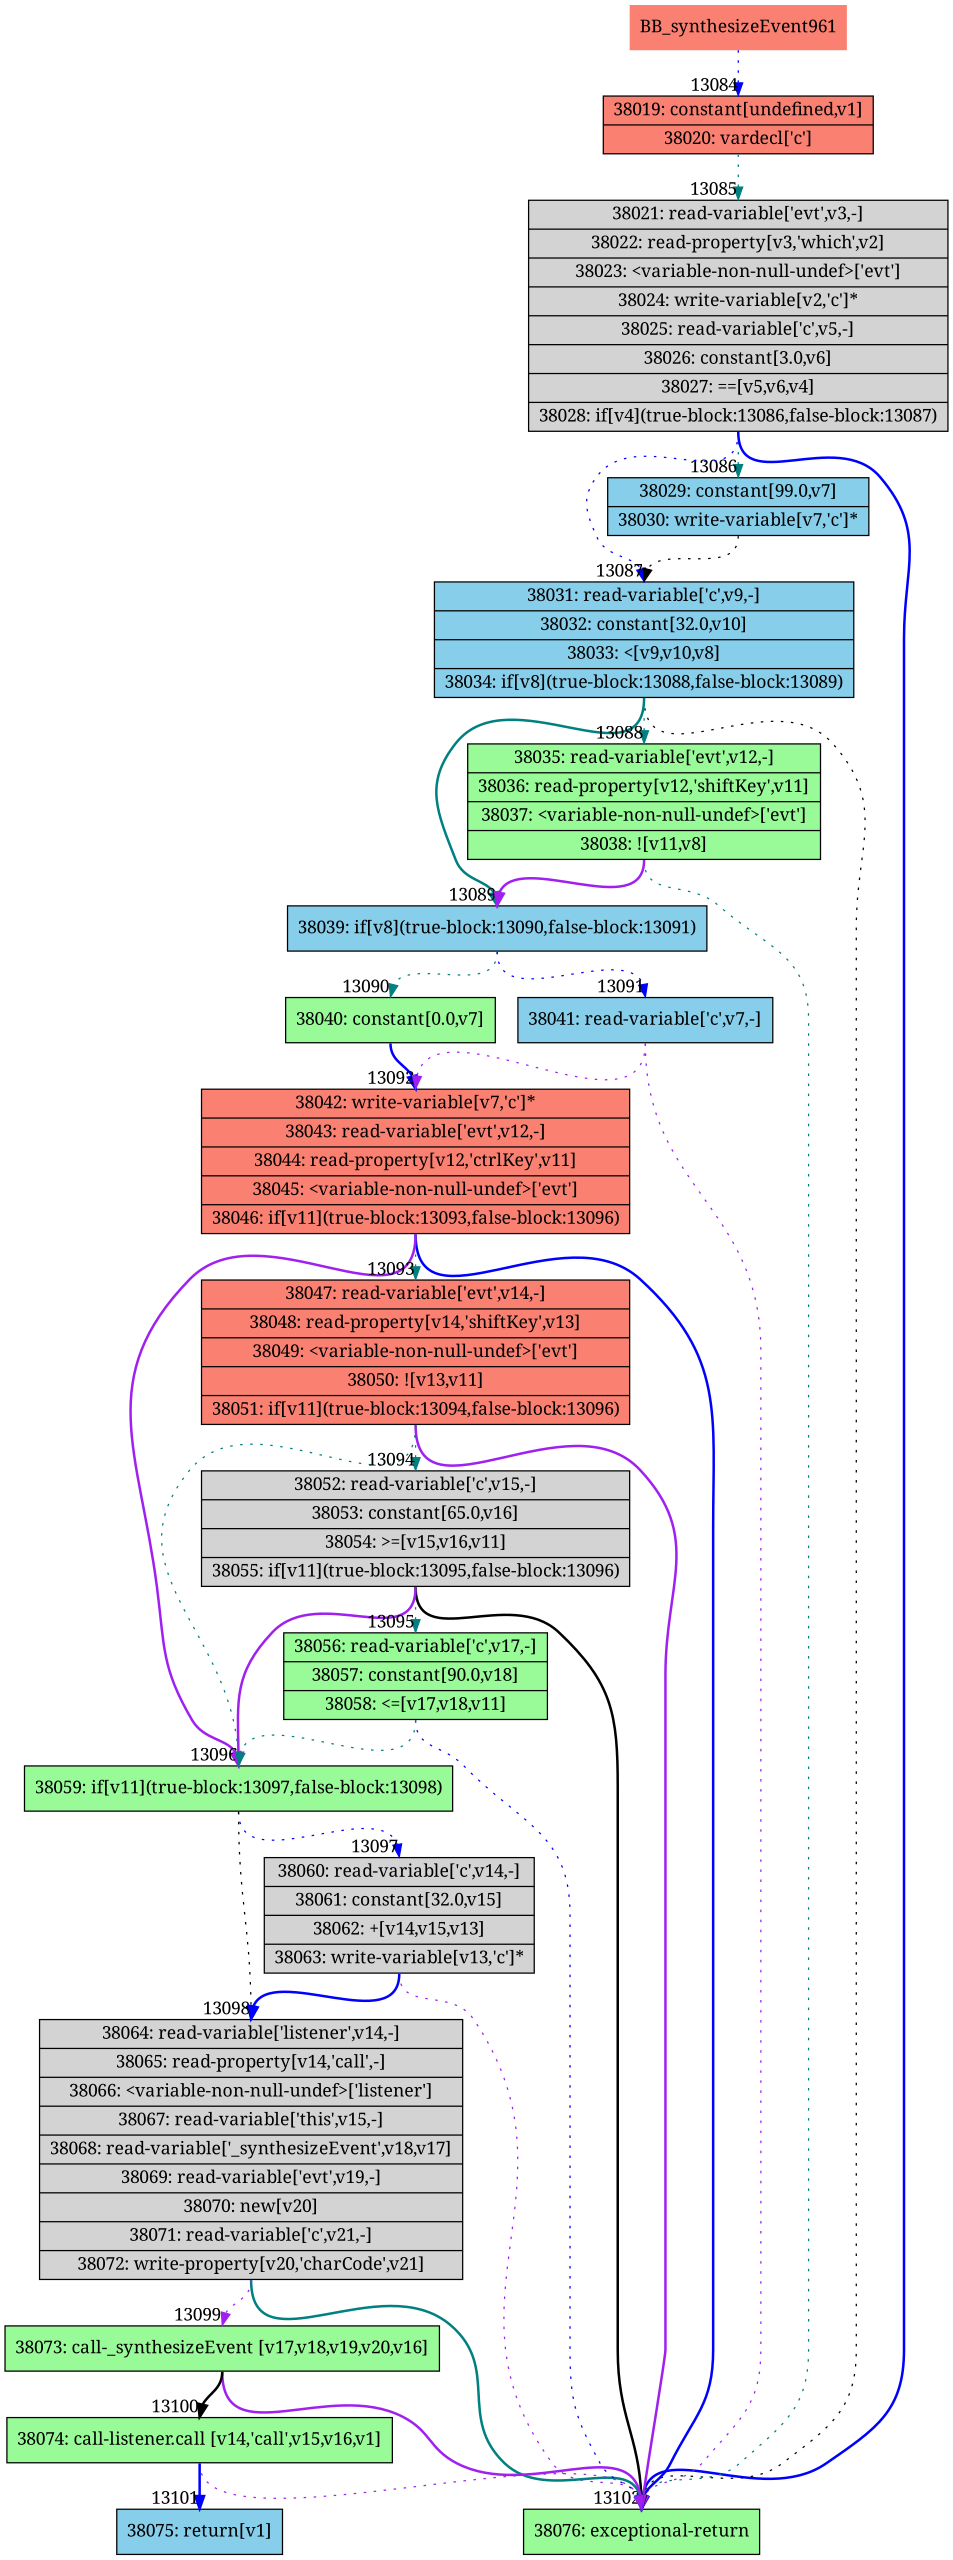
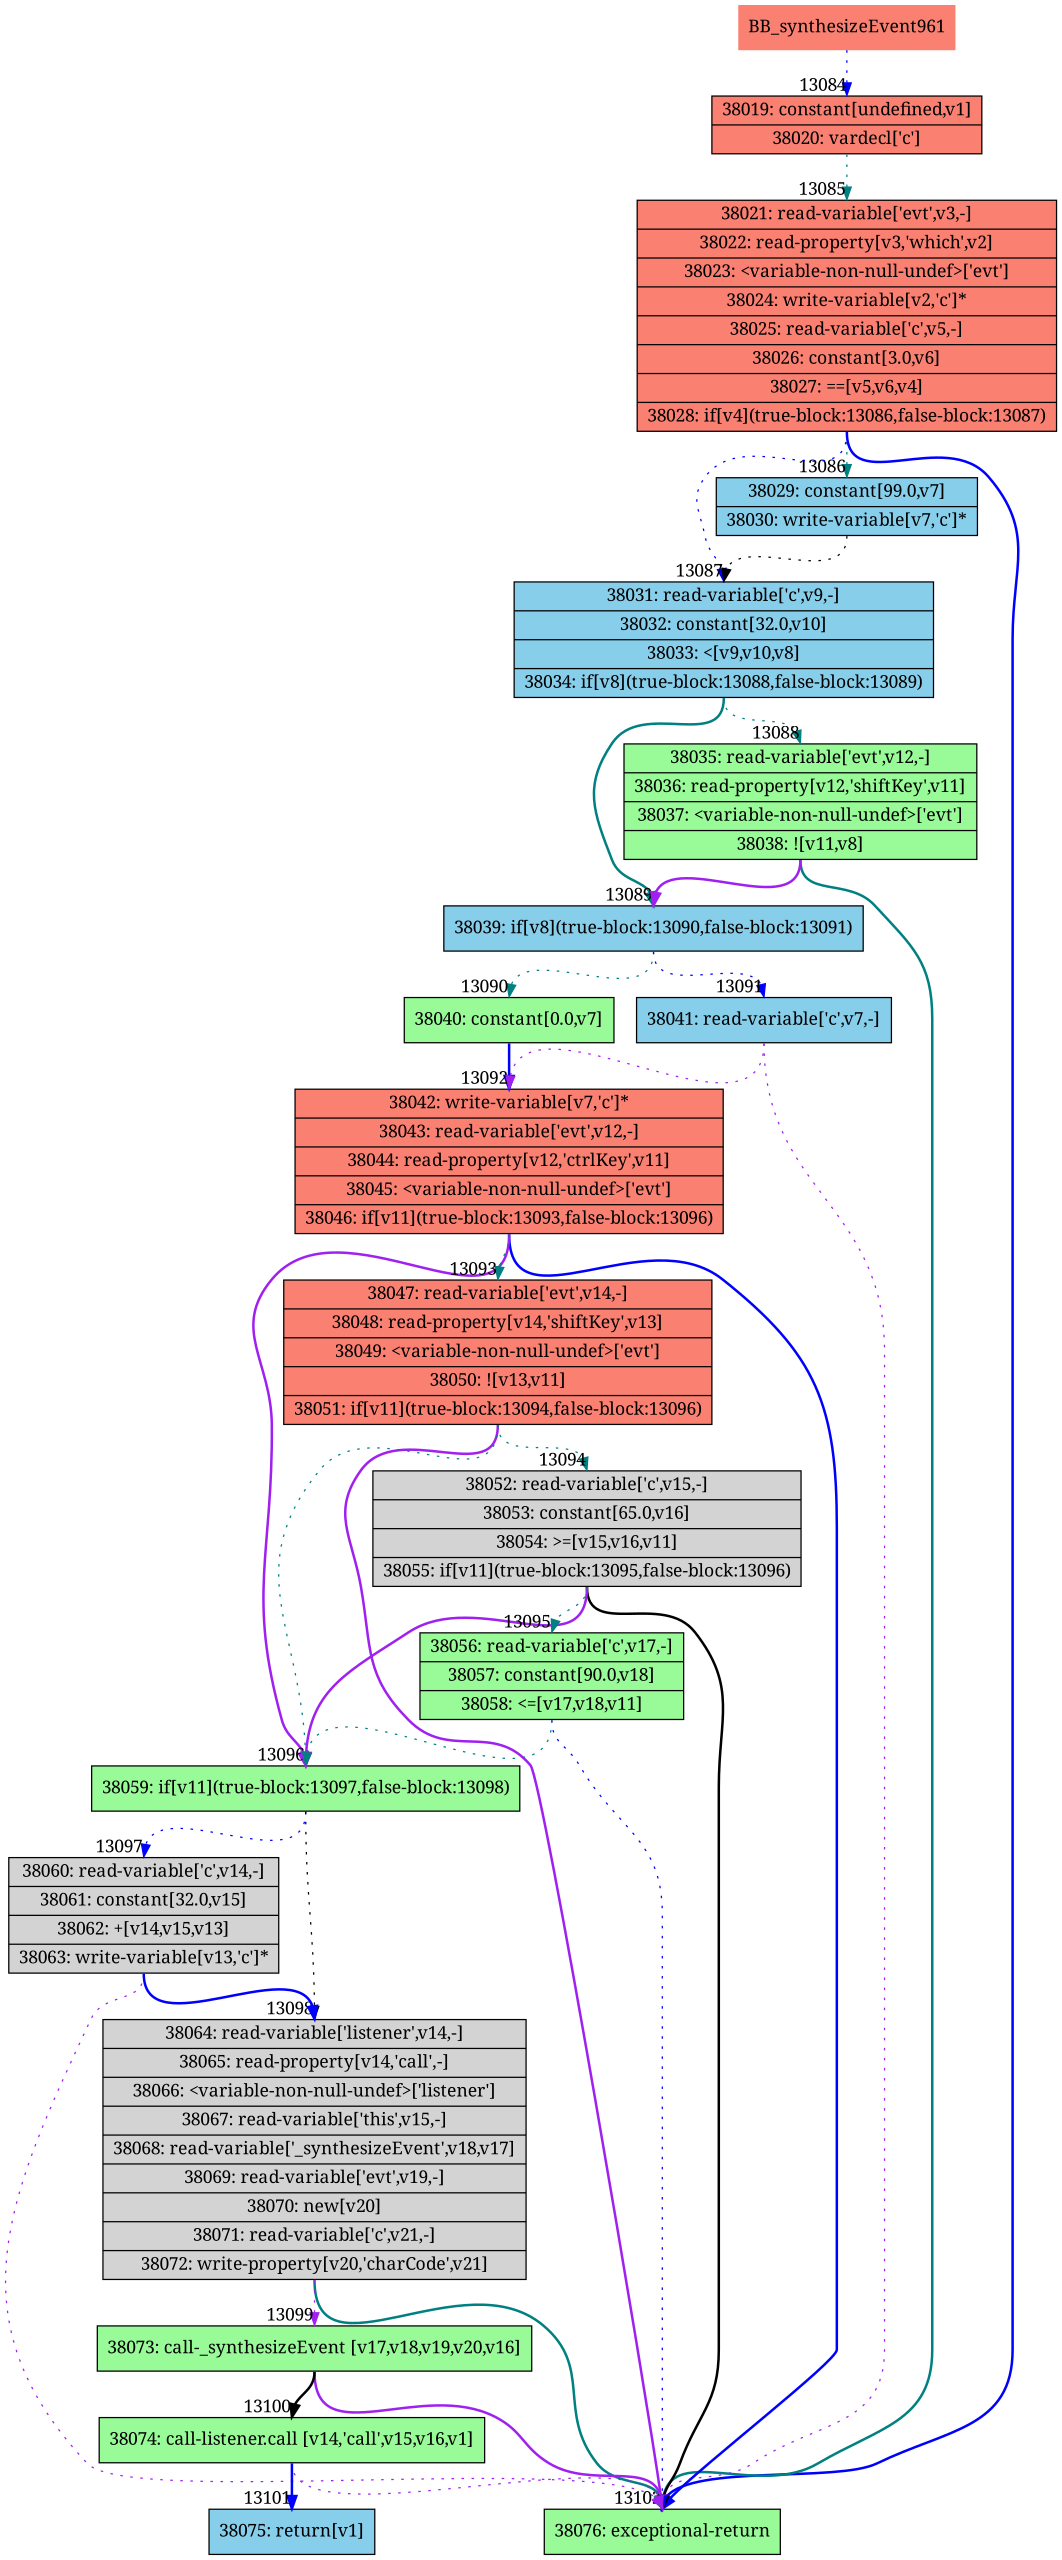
node "38021: read-variable['evt',v3,-]": fillcolor lightgrey -> salmon
edge "38031: read-variable['c',v9,-]" -> "38076: exceptional-return": removed
edge "38035: read-variable['evt',v12,-]" -> "38076: exceptional-return": style dotted -> bold
